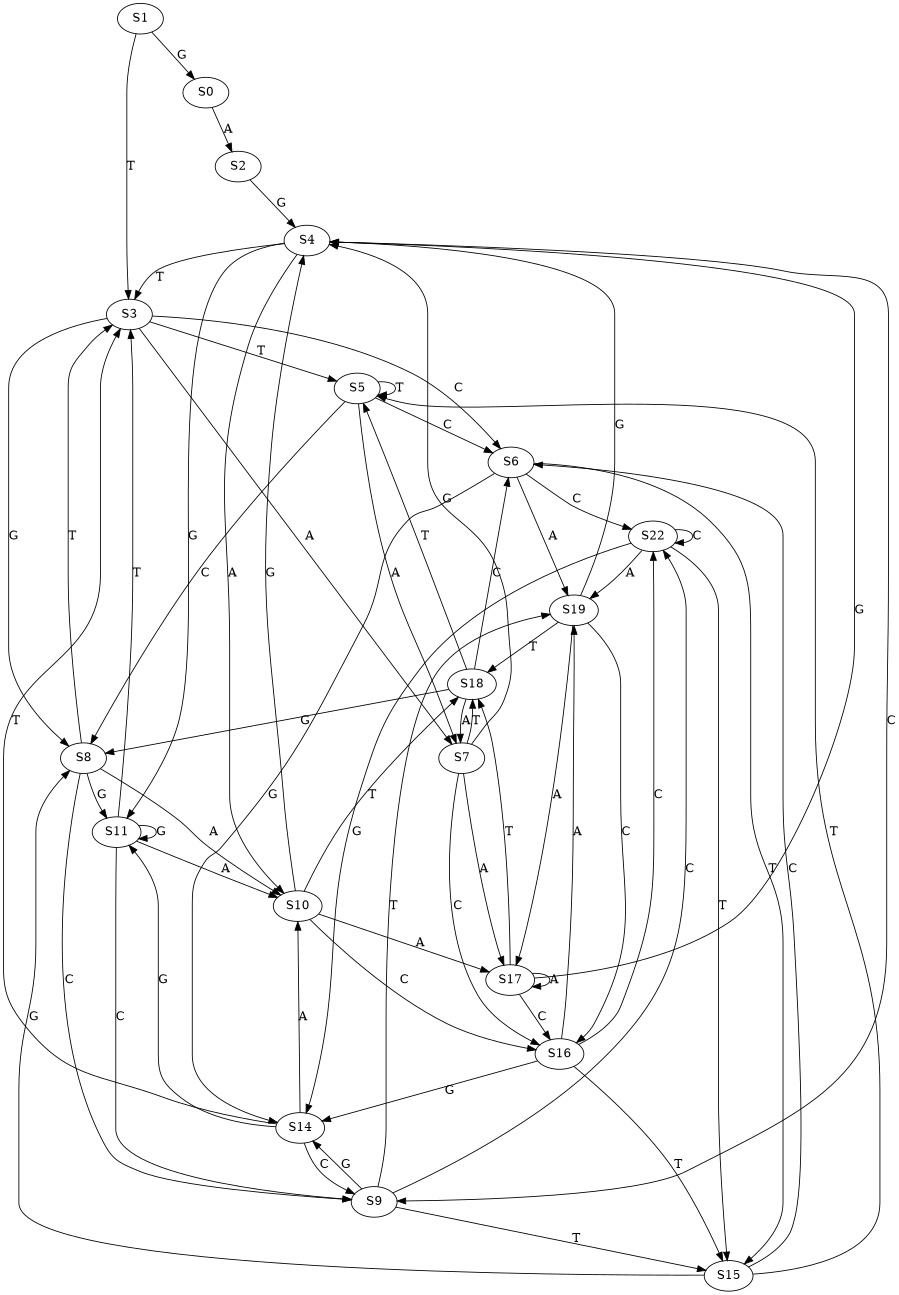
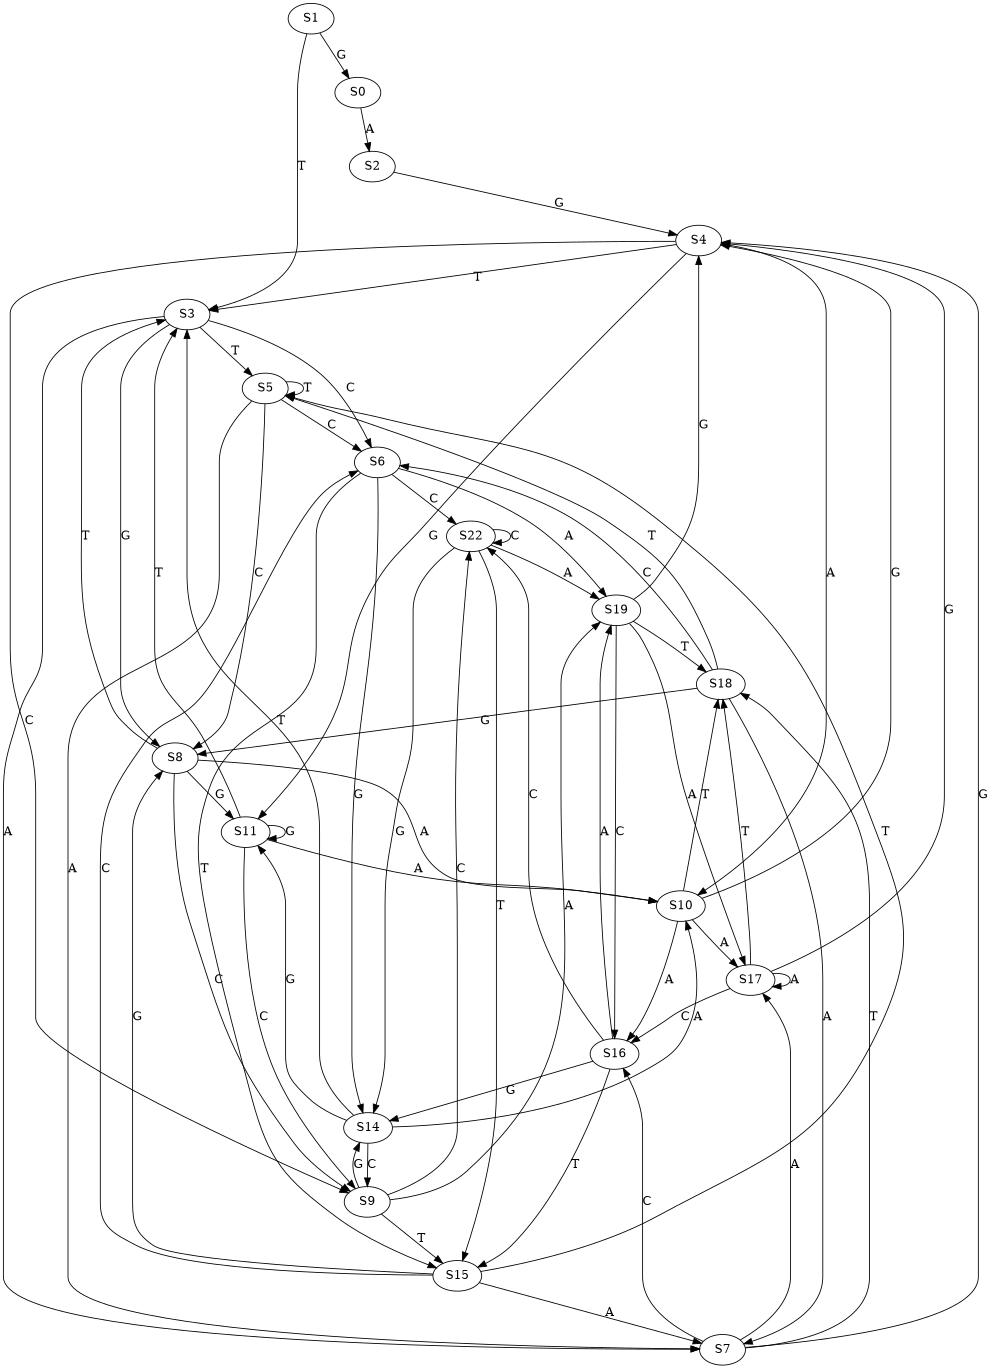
edge "S9" -> "S19": label "T" -> "A"
edge "S10" -> "S16": label "C" -> "A"
edge "S15" -> "S7": added, label "A"
